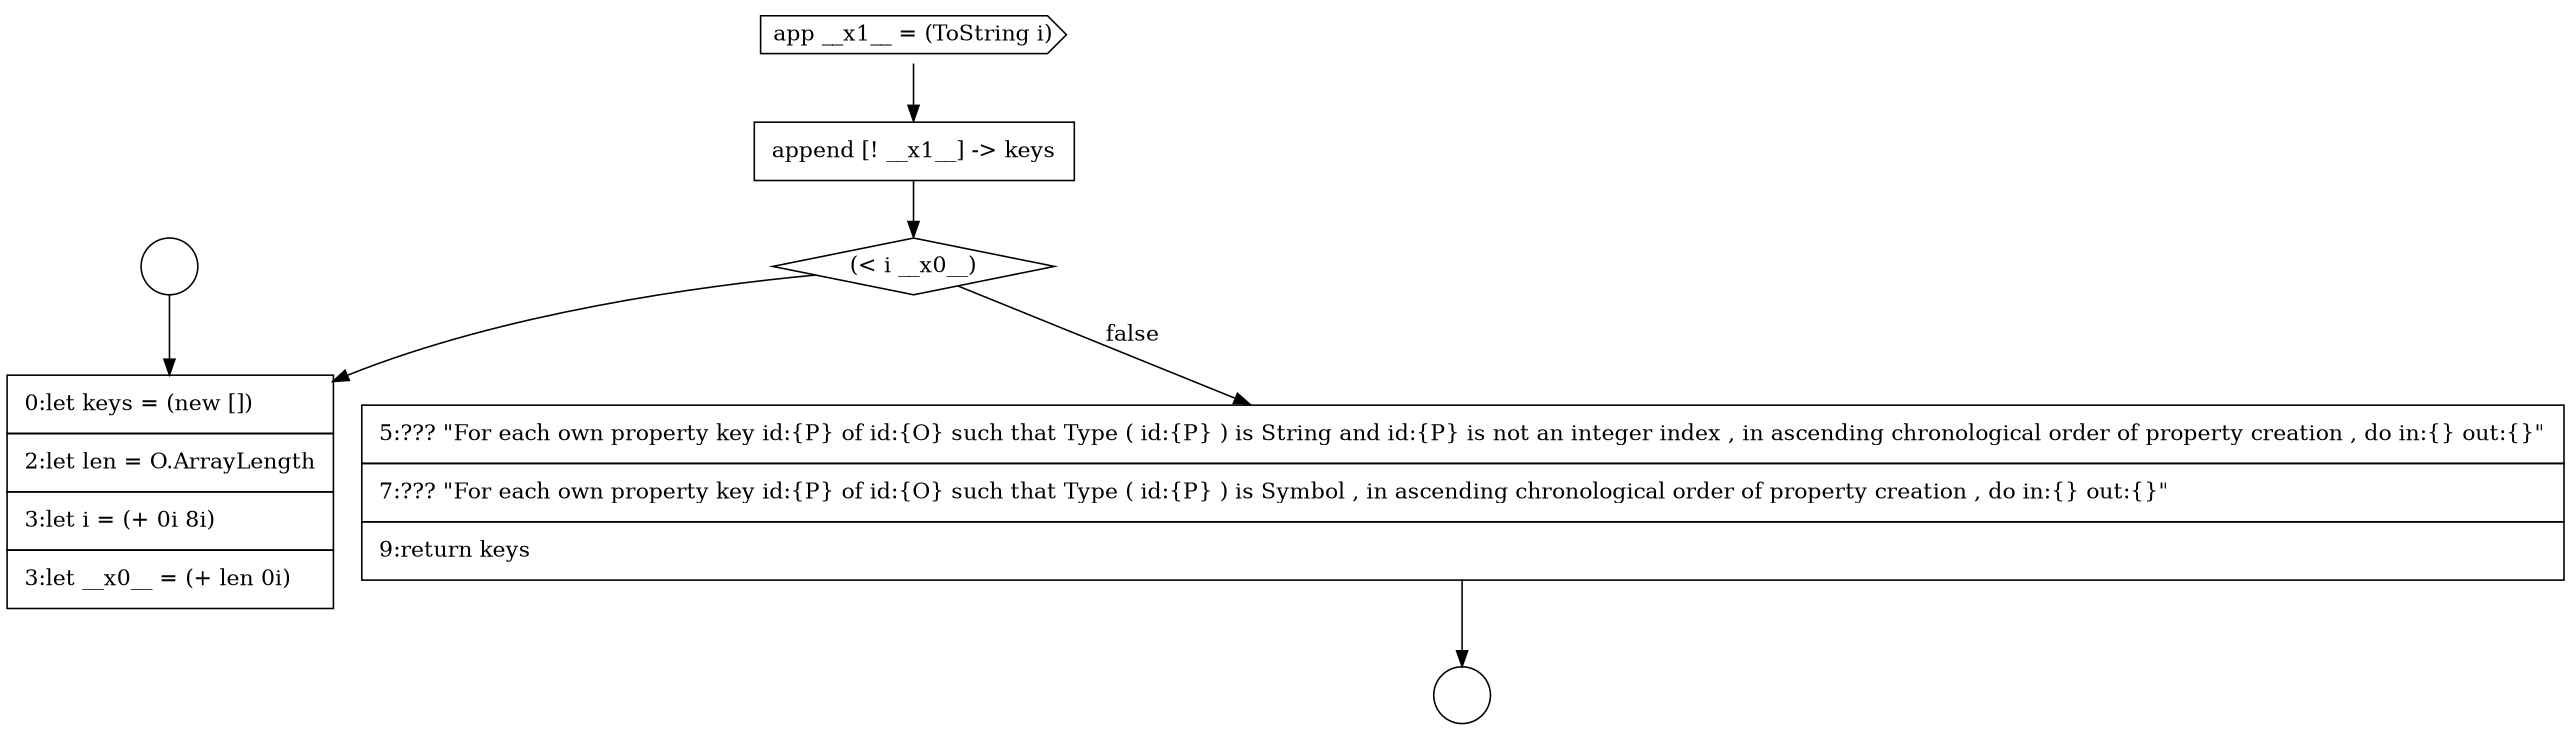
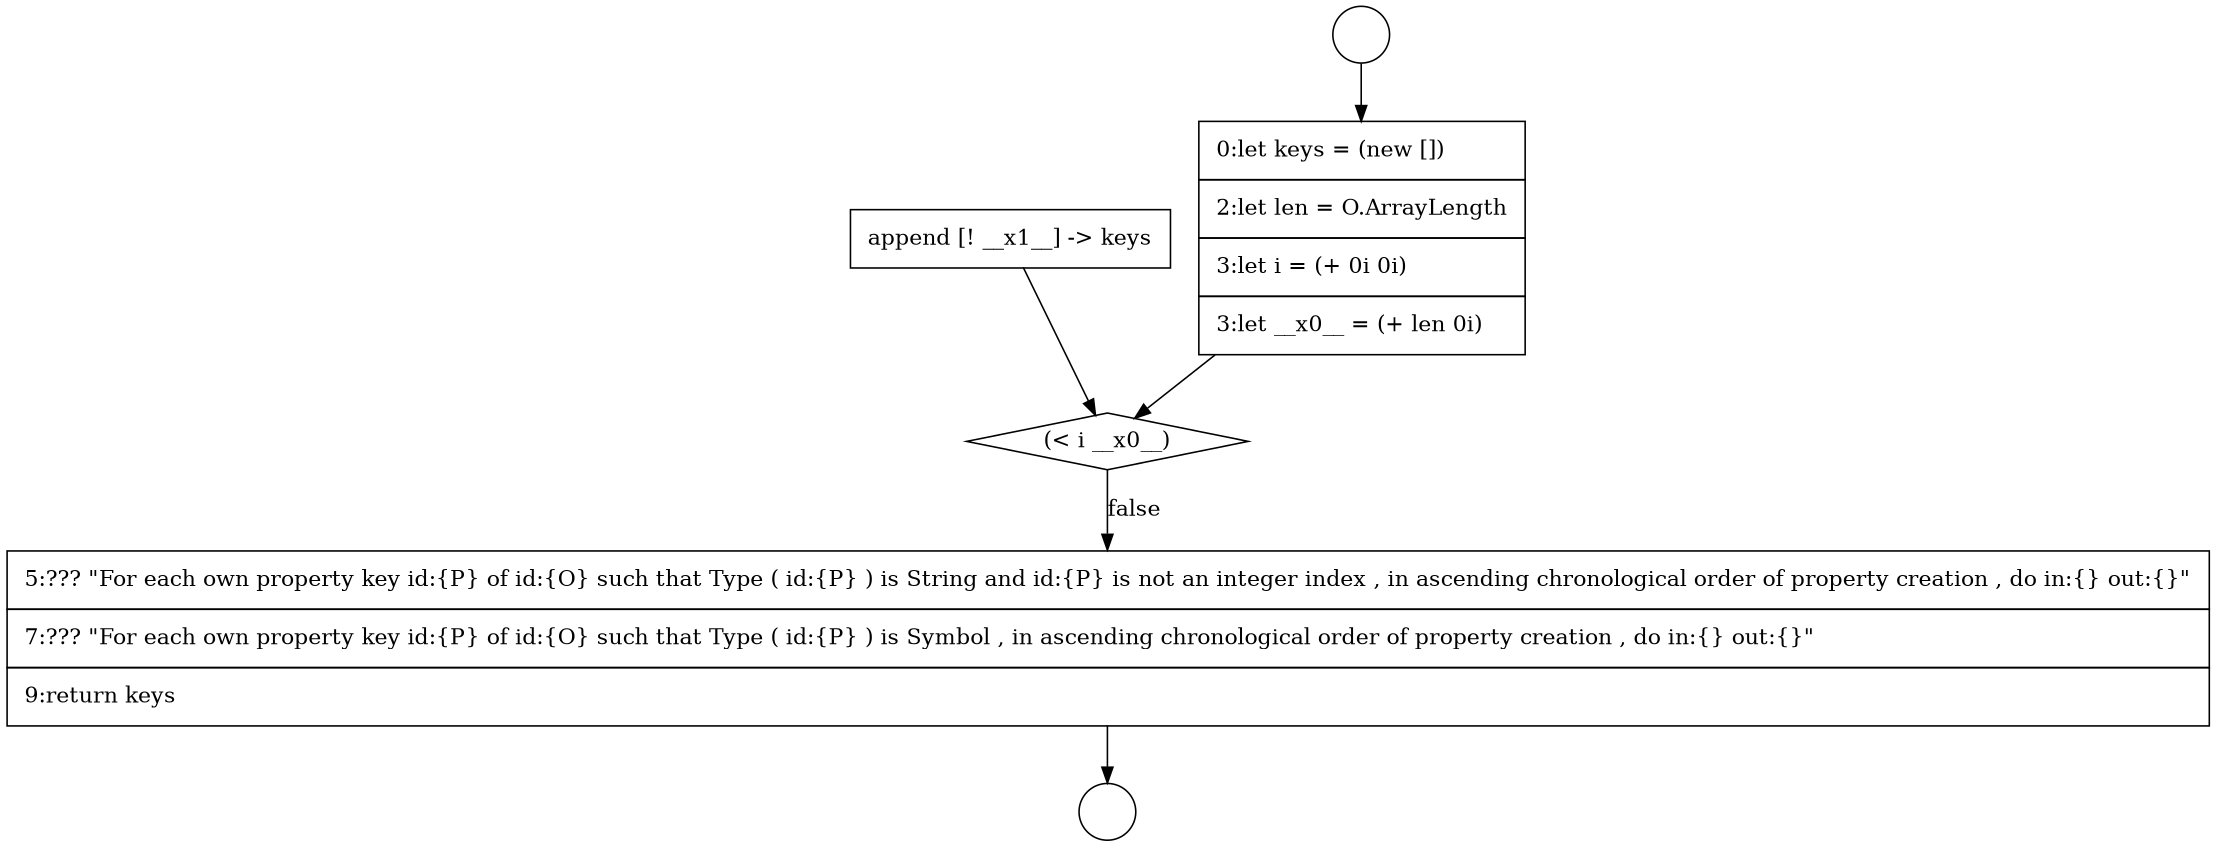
node "app __x1__ = (ToString i)": removed
edge "(< i __x0__)" -> "0:let keys = (new [])": reversed
node "0:let keys = (new [])": text "3:let i = (+ 0i 8i)" -> "3:let i = (+ 0i 0i)"
